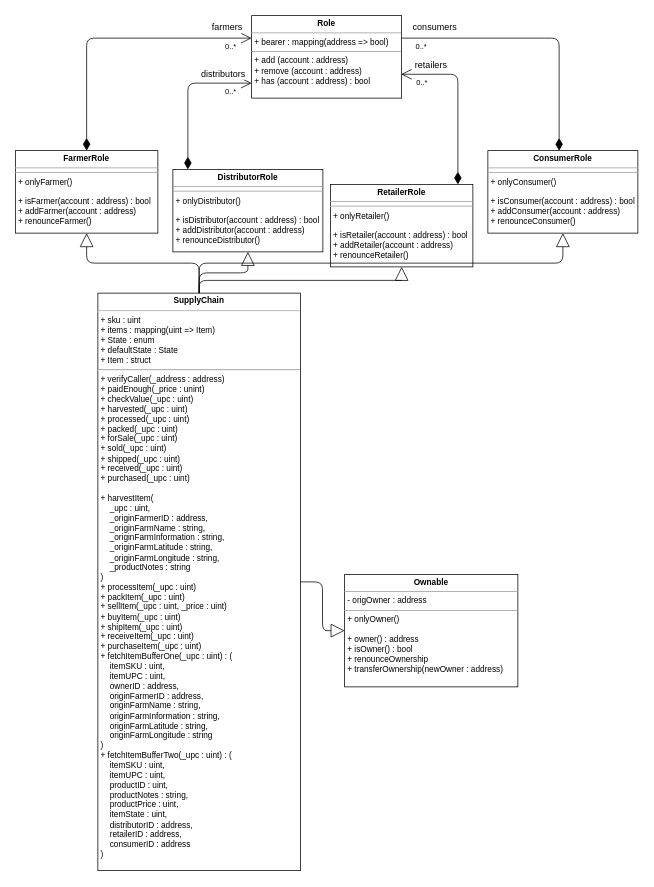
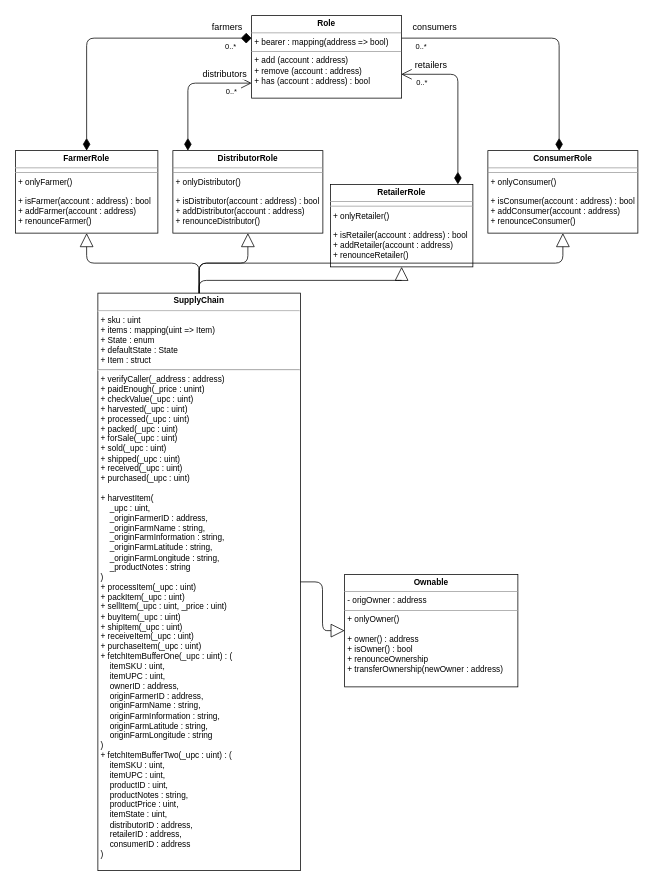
edge "Role + bearer : mapping(address => bool) + add (account : address) + remove (account : address) + has (account : address) : bool" -- "FarmerRole + onlyFarmer() + isFarmer(account : address) : bool + addFarmer(account : address) + renounceFarmer()": arrowhead open -> diamond
node "DistributorRole + onlyDistributor() + isDistributor(account : address) : bool + addDistributor(account : address) + renounceDistributor()": moved (248, 210) -> (248, 192)
